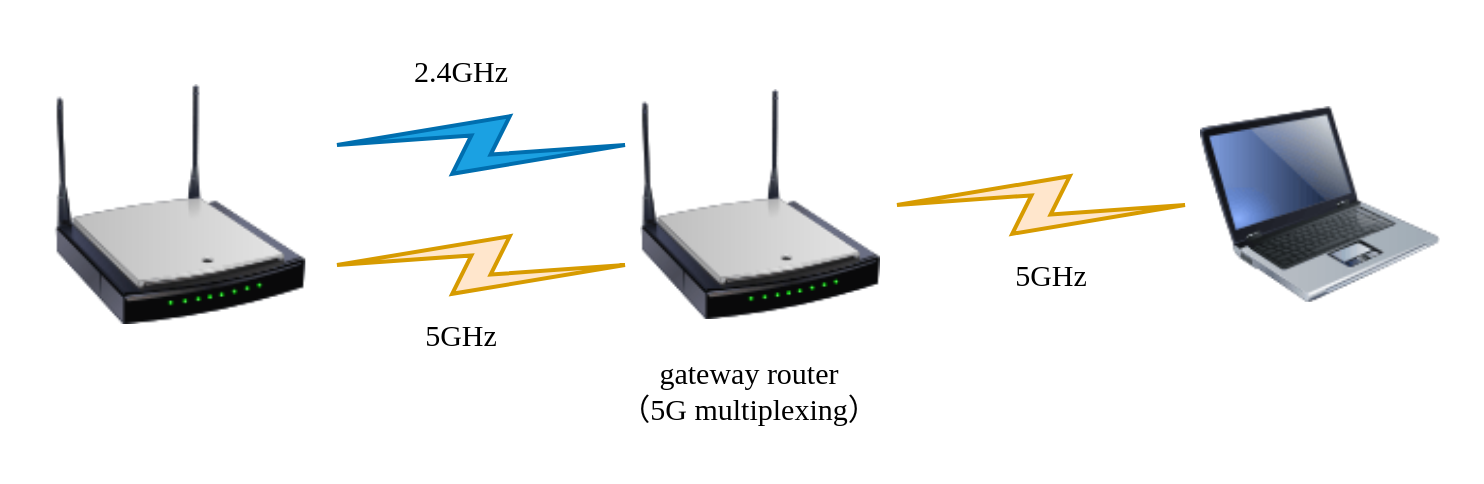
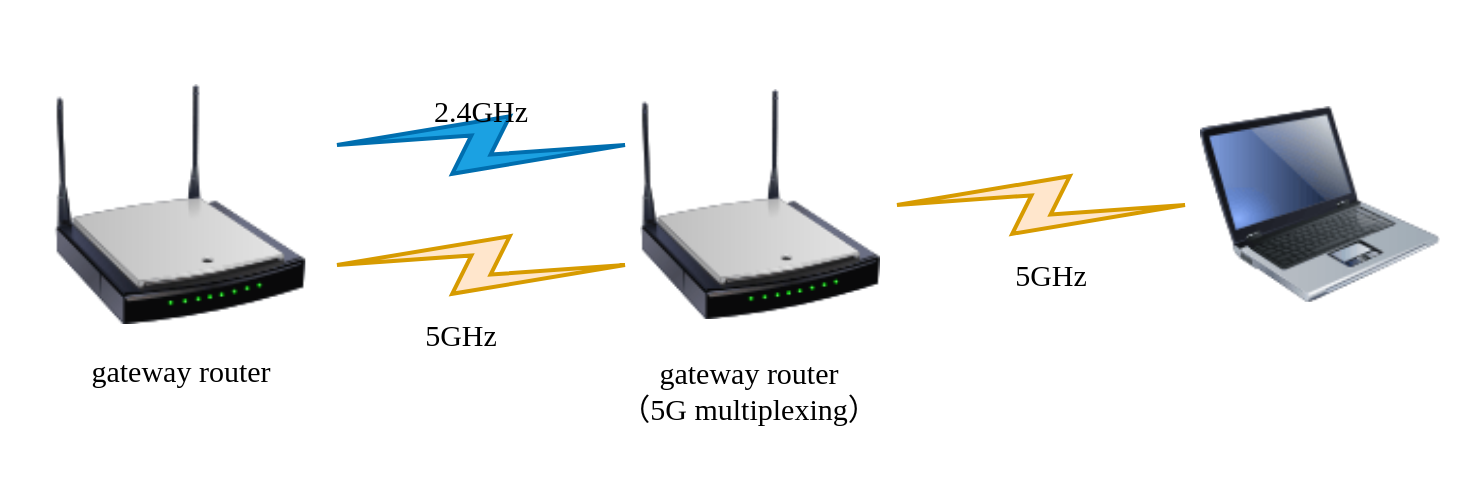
node "2.4GHz": moved (461, 71) -> (481, 111)
node "gateway router": added
